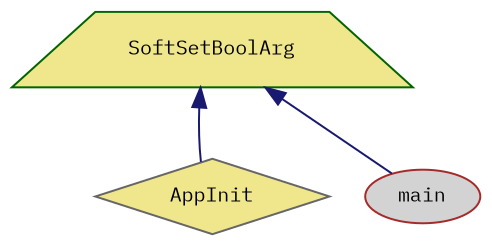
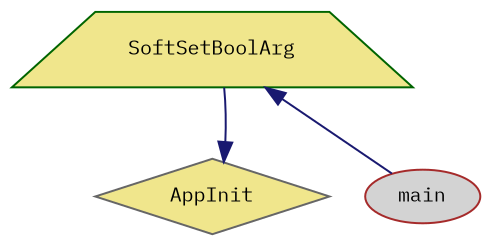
edge "AppInit" -> "SoftSetBoolArg": reversed
